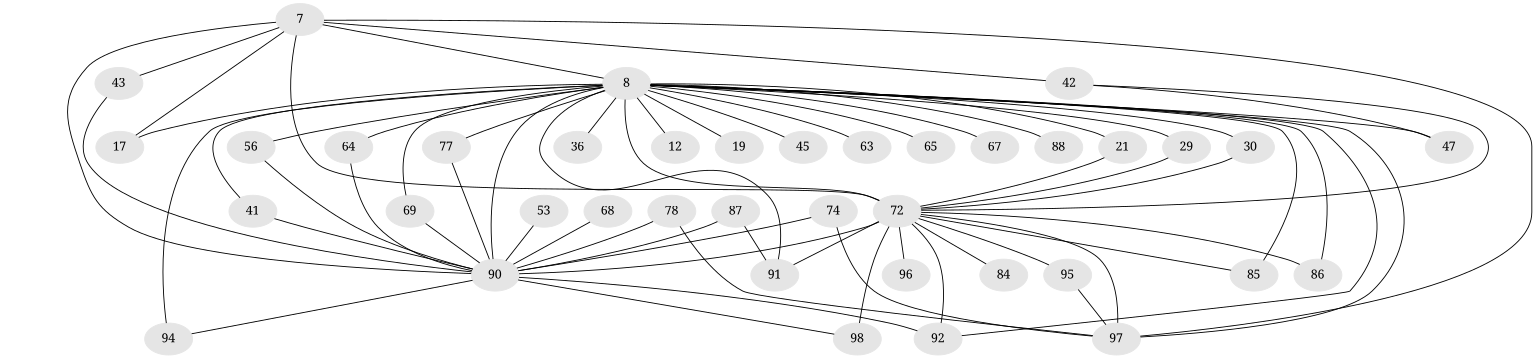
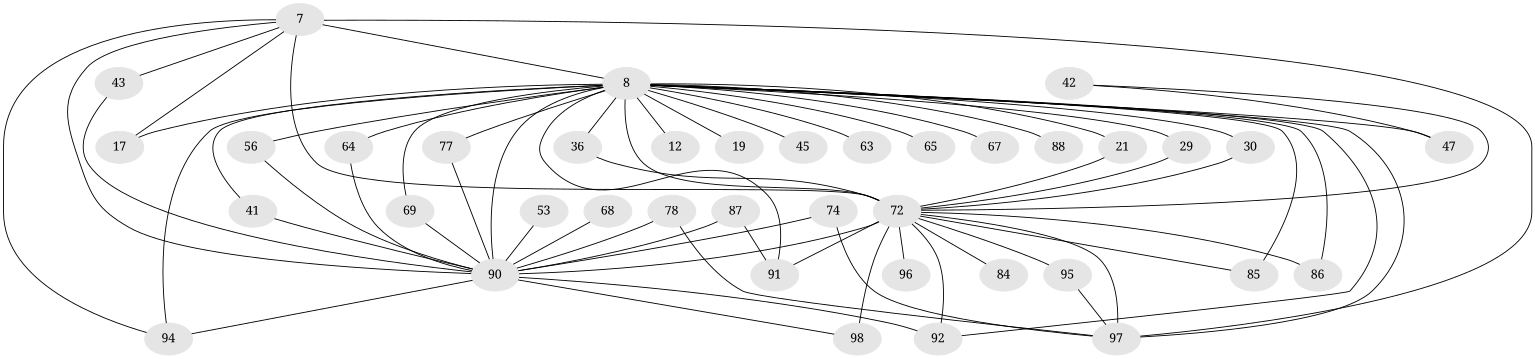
edge "7" -- "42": now "7" -- "94"
edge "36" -- "72": added
